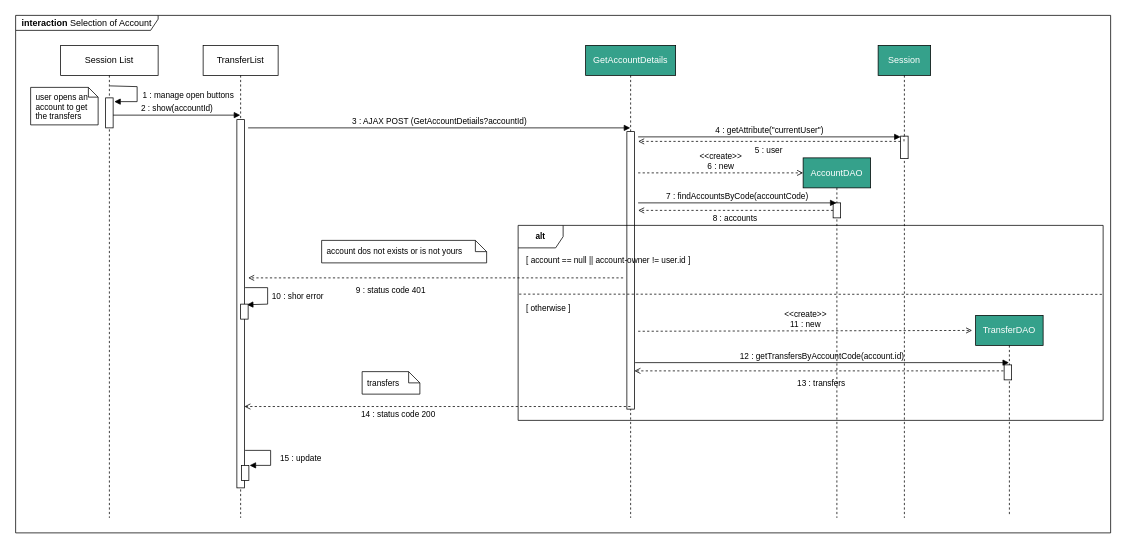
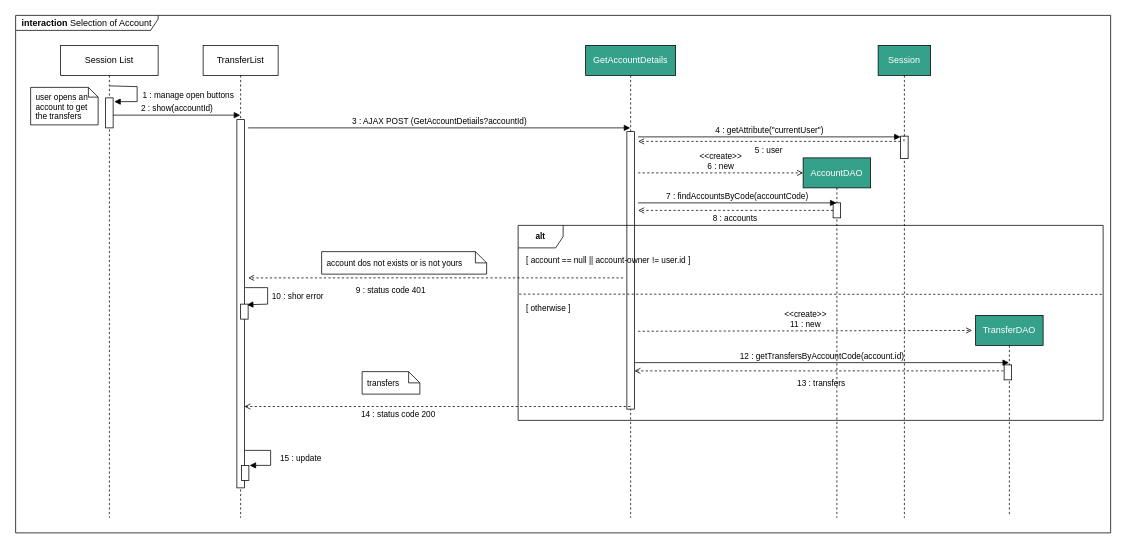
node "account dos not exists or is not yours": moved (404, 252) -> (404, 263)
